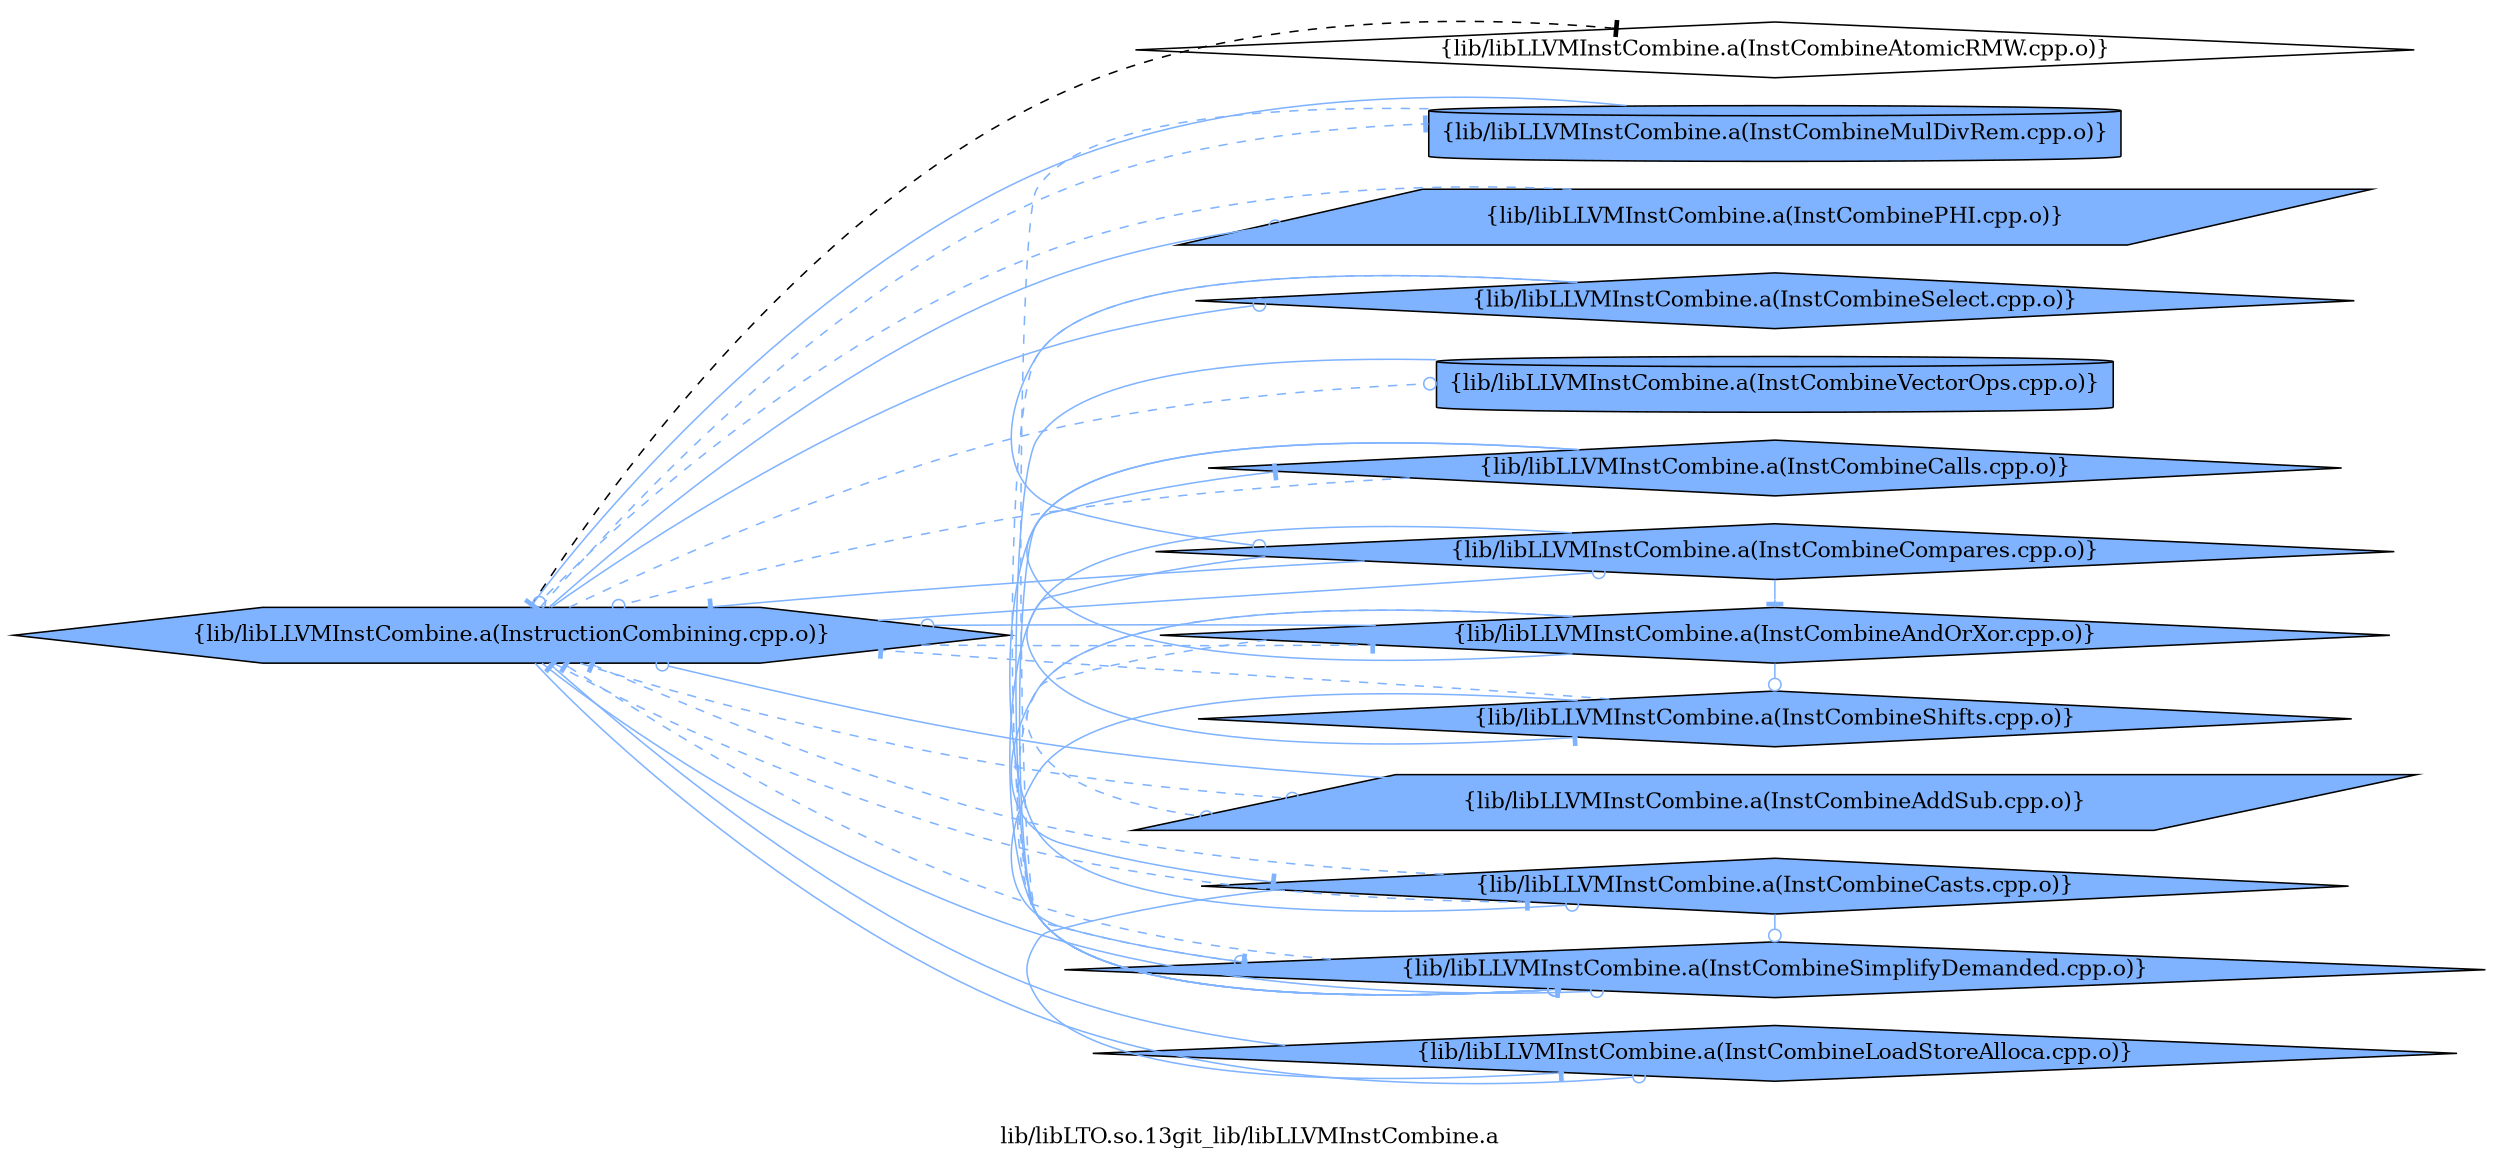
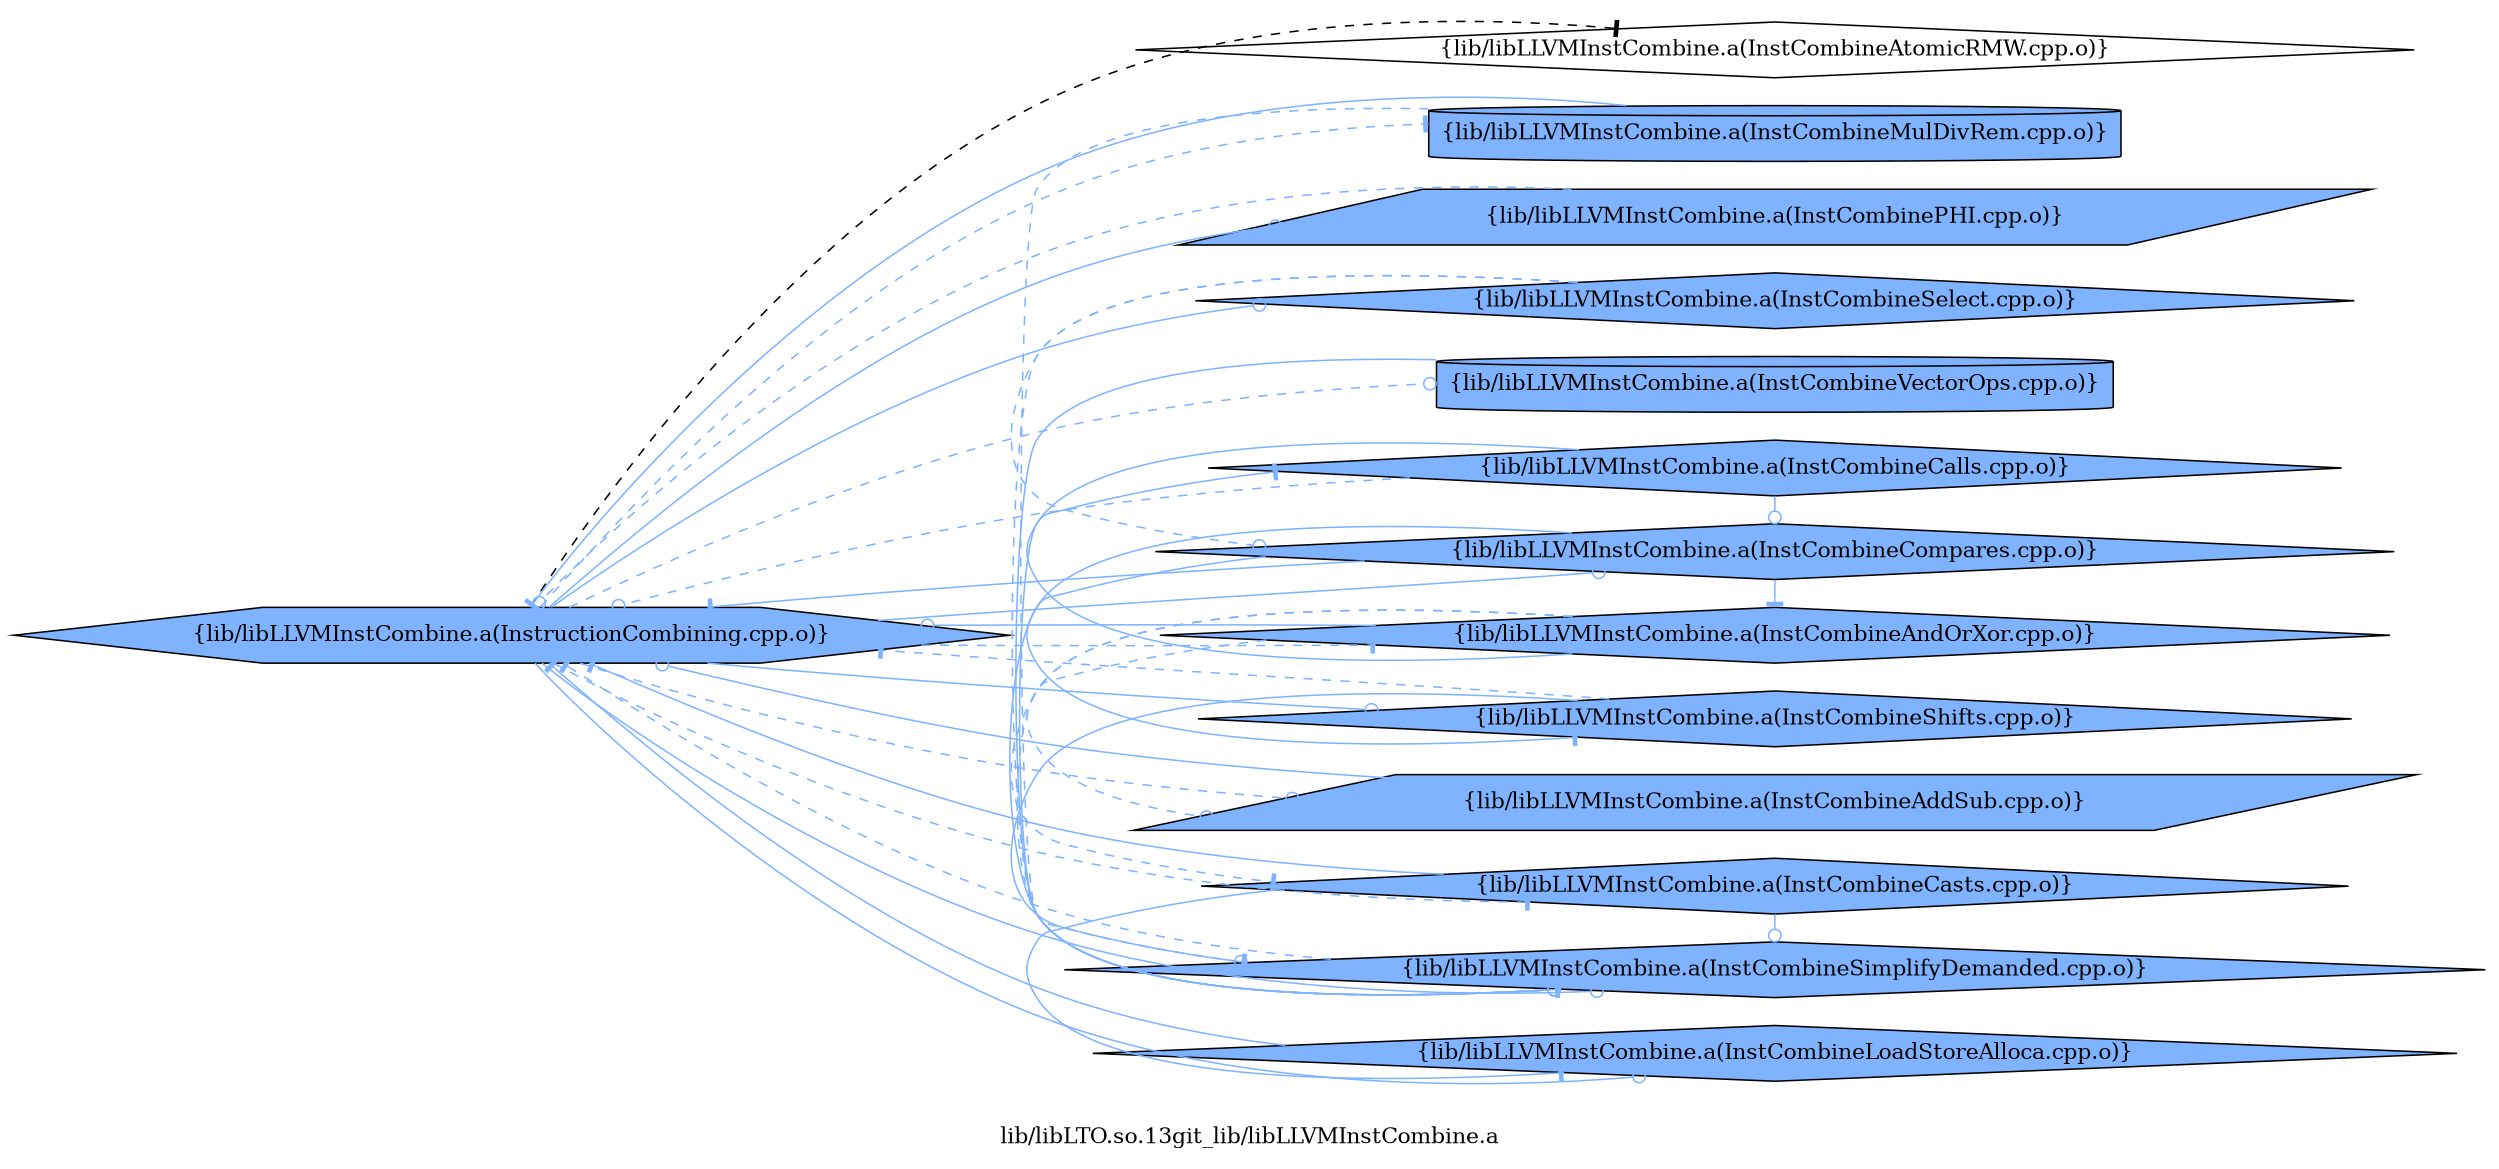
edge "{lib/libLLVMInstCombine.a(InstCombineSelect.cpp.o)}" -> "{lib/libLLVMInstCombine.a(InstCombineCompares.cpp.o)}": style solid -> dashed
edge "{lib/libLLVMInstCombine.a(InstCombineAndOrXor.cpp.o)}" -> "{lib/libLLVMInstCombine.a(InstCombineCasts.cpp.o)}": style solid -> dashed
edge "{lib/libLLVMInstCombine.a(InstCombineAndOrXor.cpp.o)}" -> "{lib/libLLVMInstCombine.a(InstCombineShifts.cpp.o)}": now "{lib/libLLVMInstCombine.a(InstructionCombining.cpp.o)}" -> "{lib/libLLVMInstCombine.a(InstCombineShifts.cpp.o)}"
edge "{lib/libLLVMInstCombine.a(InstCombineCasts.cpp.o)}" -> "{lib/libLLVMInstCombine.a(InstructionCombining.cpp.o)}": style dashed -> solid
edge "{lib/libLLVMInstCombine.a(InstCombineCalls.cpp.o)}" -> "{lib/libLLVMInstCombine.a(InstCombineCasts.cpp.o)}": now "{lib/libLLVMInstCombine.a(InstCombineCalls.cpp.o)}" -> "{lib/libLLVMInstCombine.a(InstCombineCompares.cpp.o)}"
